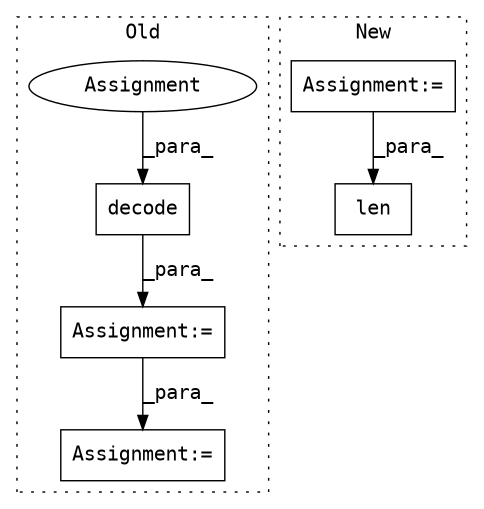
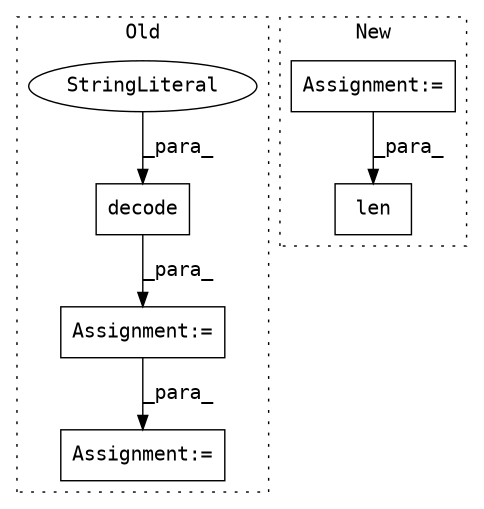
node "Assignment": label "Assignment" -> "StringLiteral"
